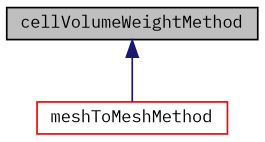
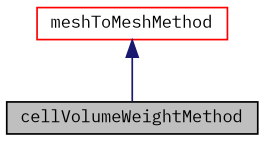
edge "meshToMeshMethod" -> "cellVolumeWeightMethod": reversed
